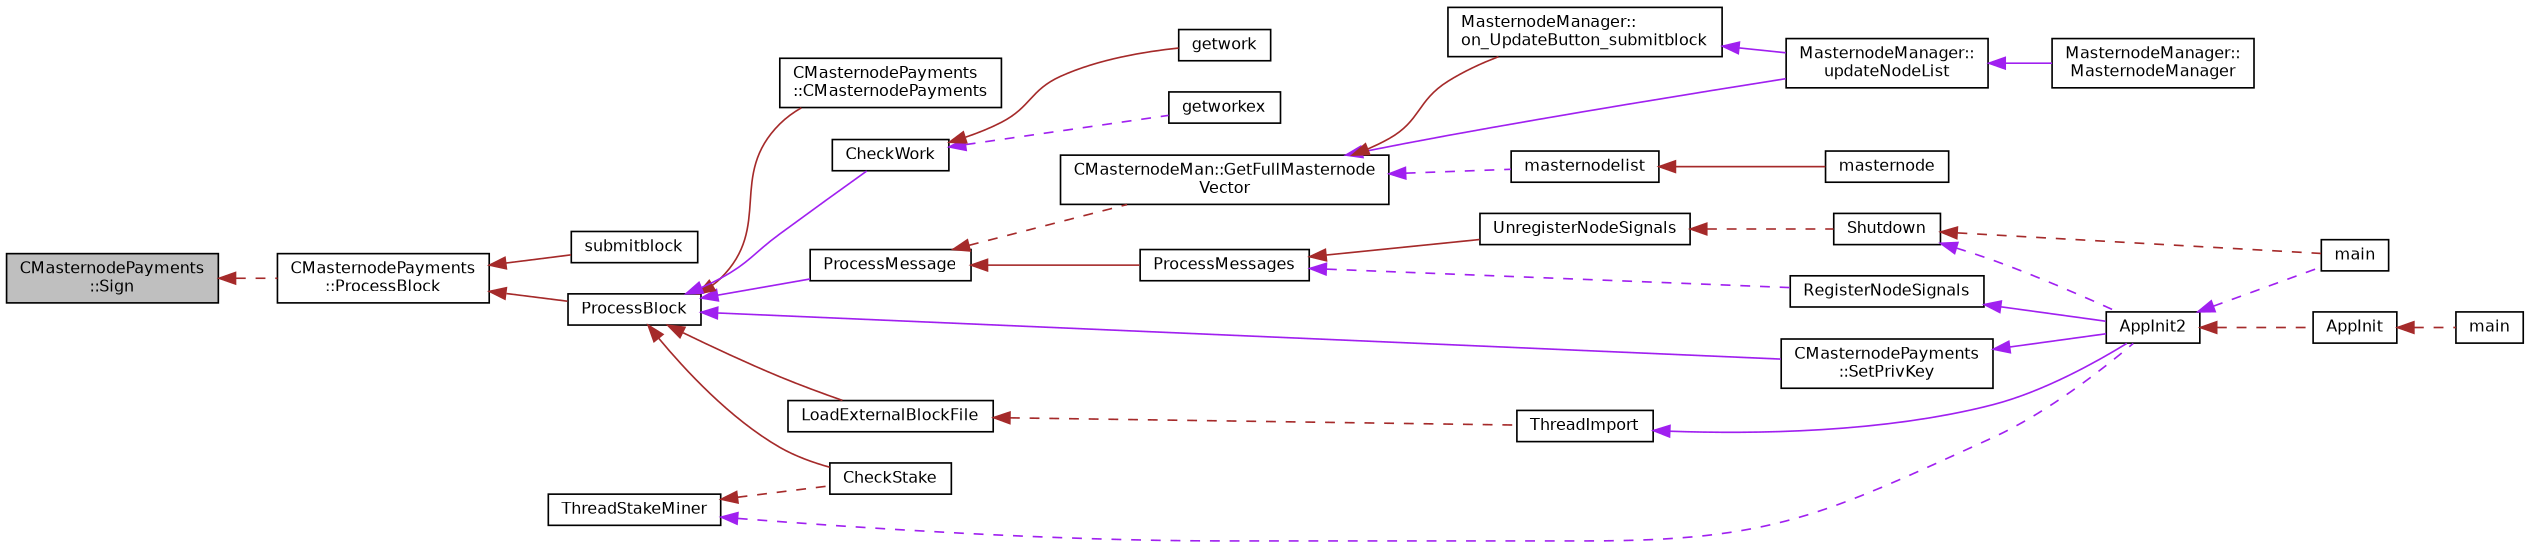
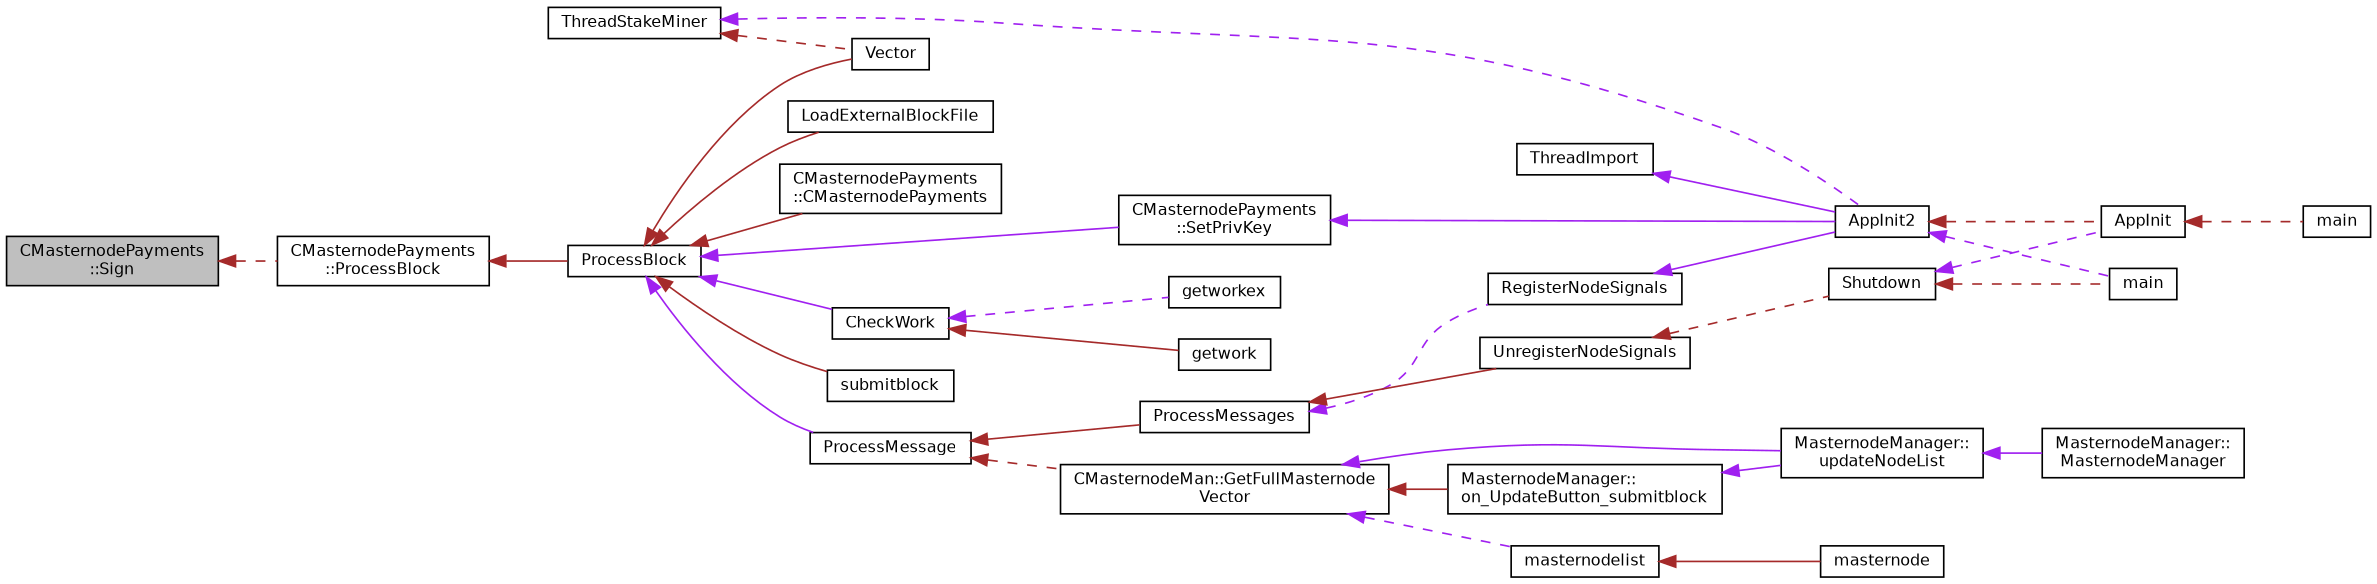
edge "submitblock" -> "CMasternodePayments ::ProcessBlock": now "submitblock" -> "ProcessBlock"
edge "AppInit2" -> "Shutdown": now "AppInit" -> "Shutdown"
edge "ThreadImport" -> "LoadExternalBlockFile": removed
node "CheckStake": label "CheckStake" -> "Vector"
